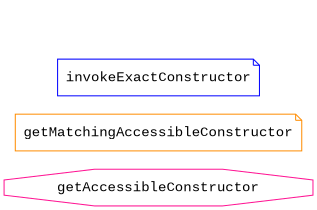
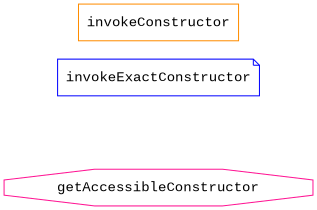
node "invokeConstructor": added
node "getMatchingAccessibleConstructor": removed
